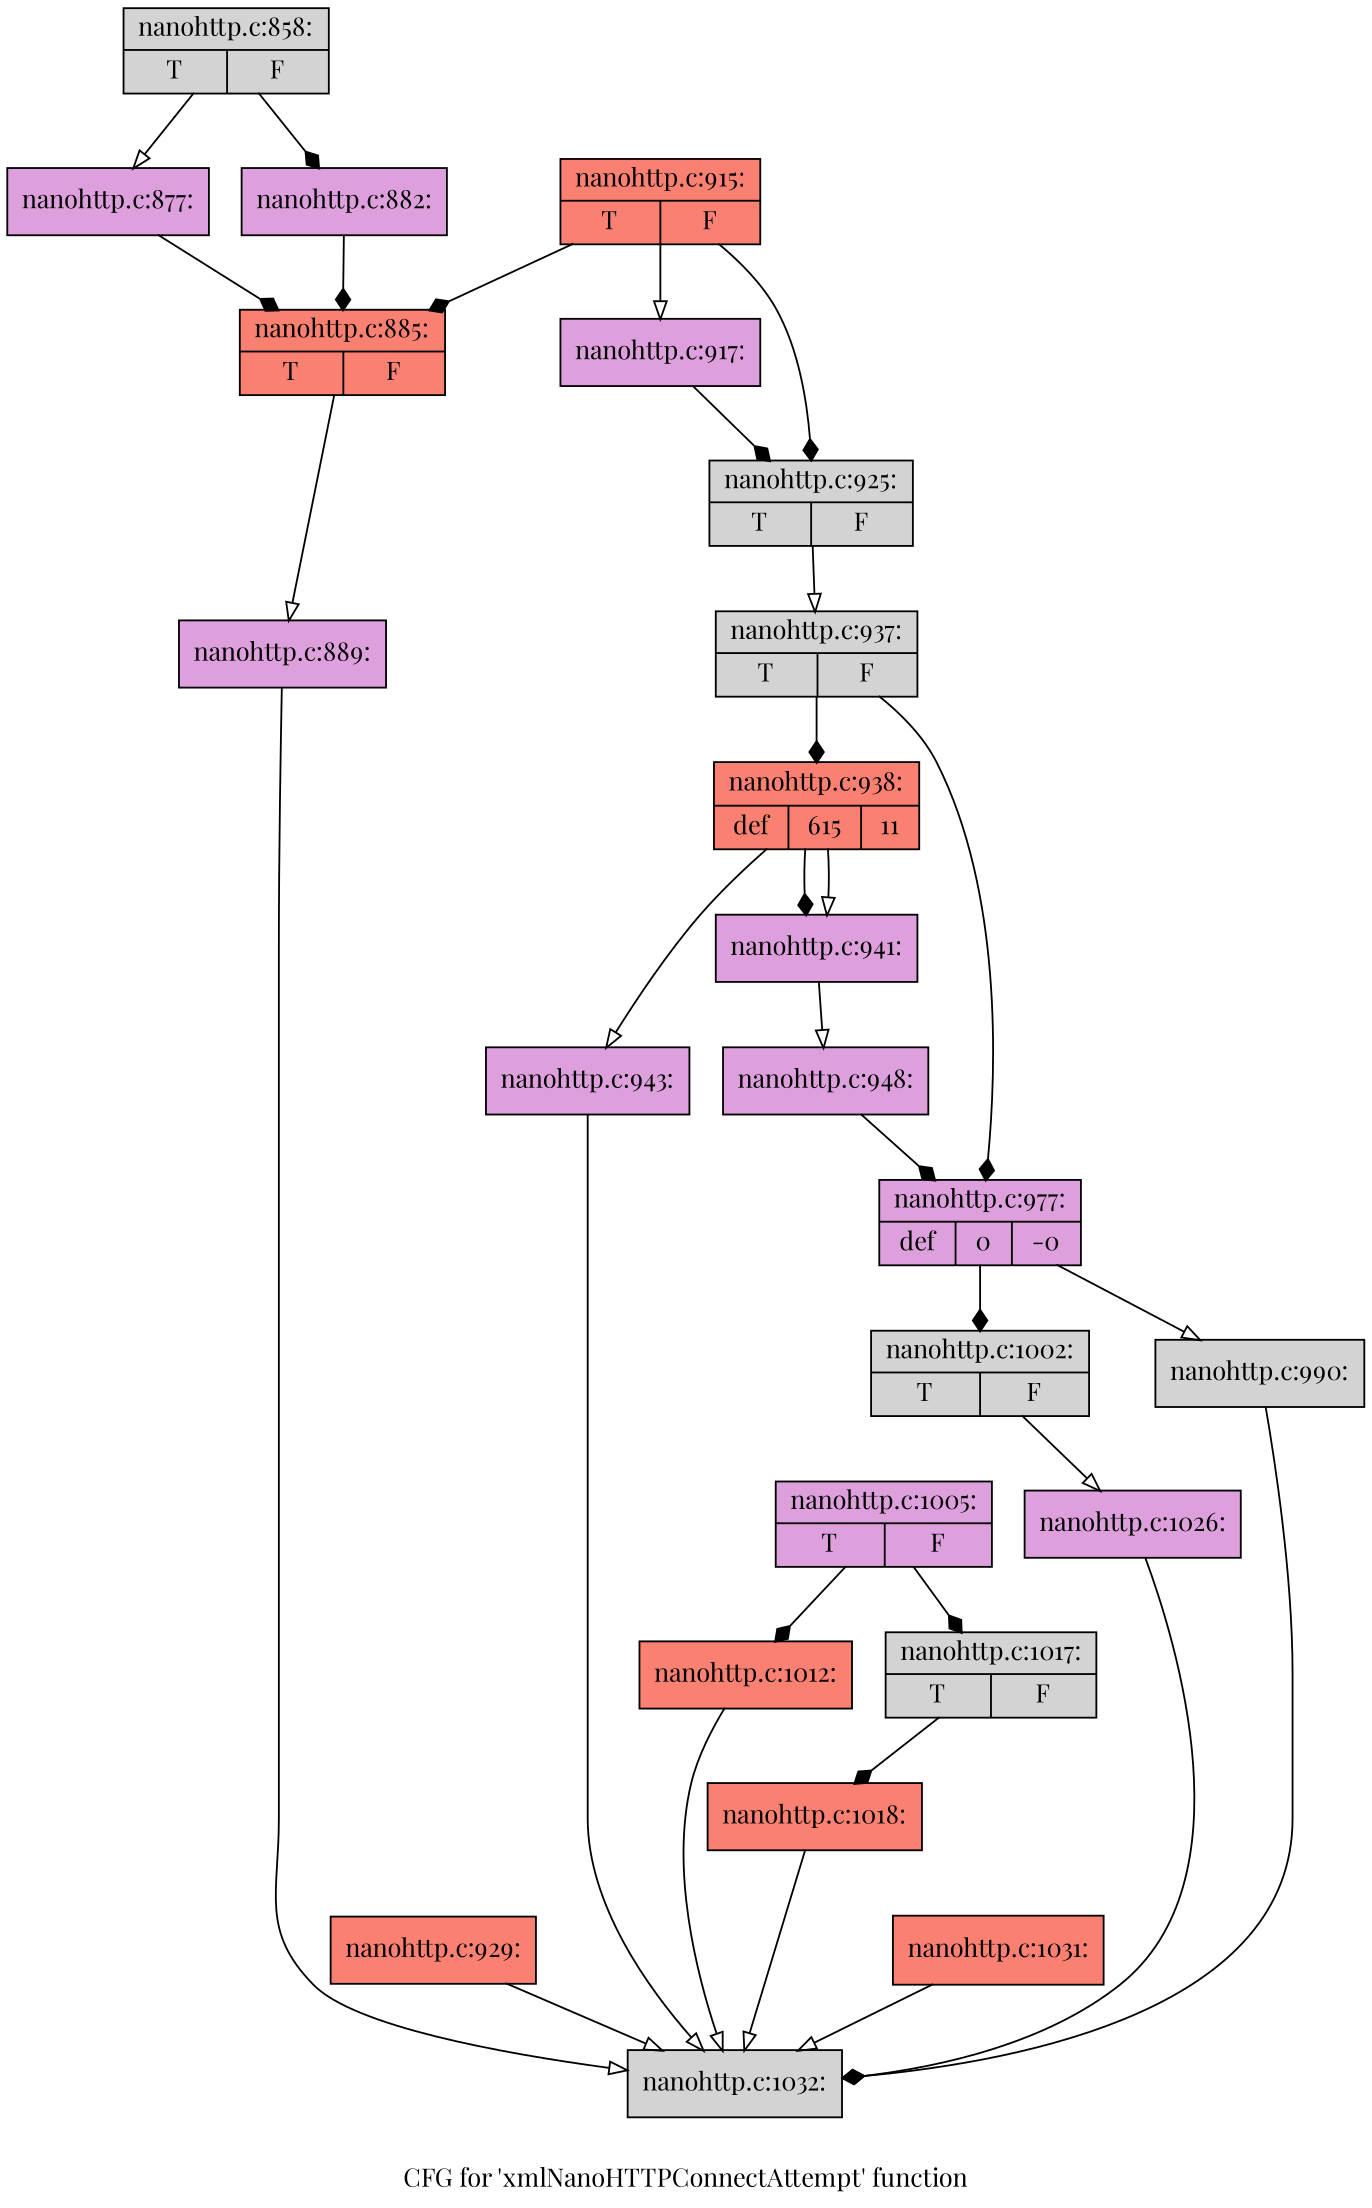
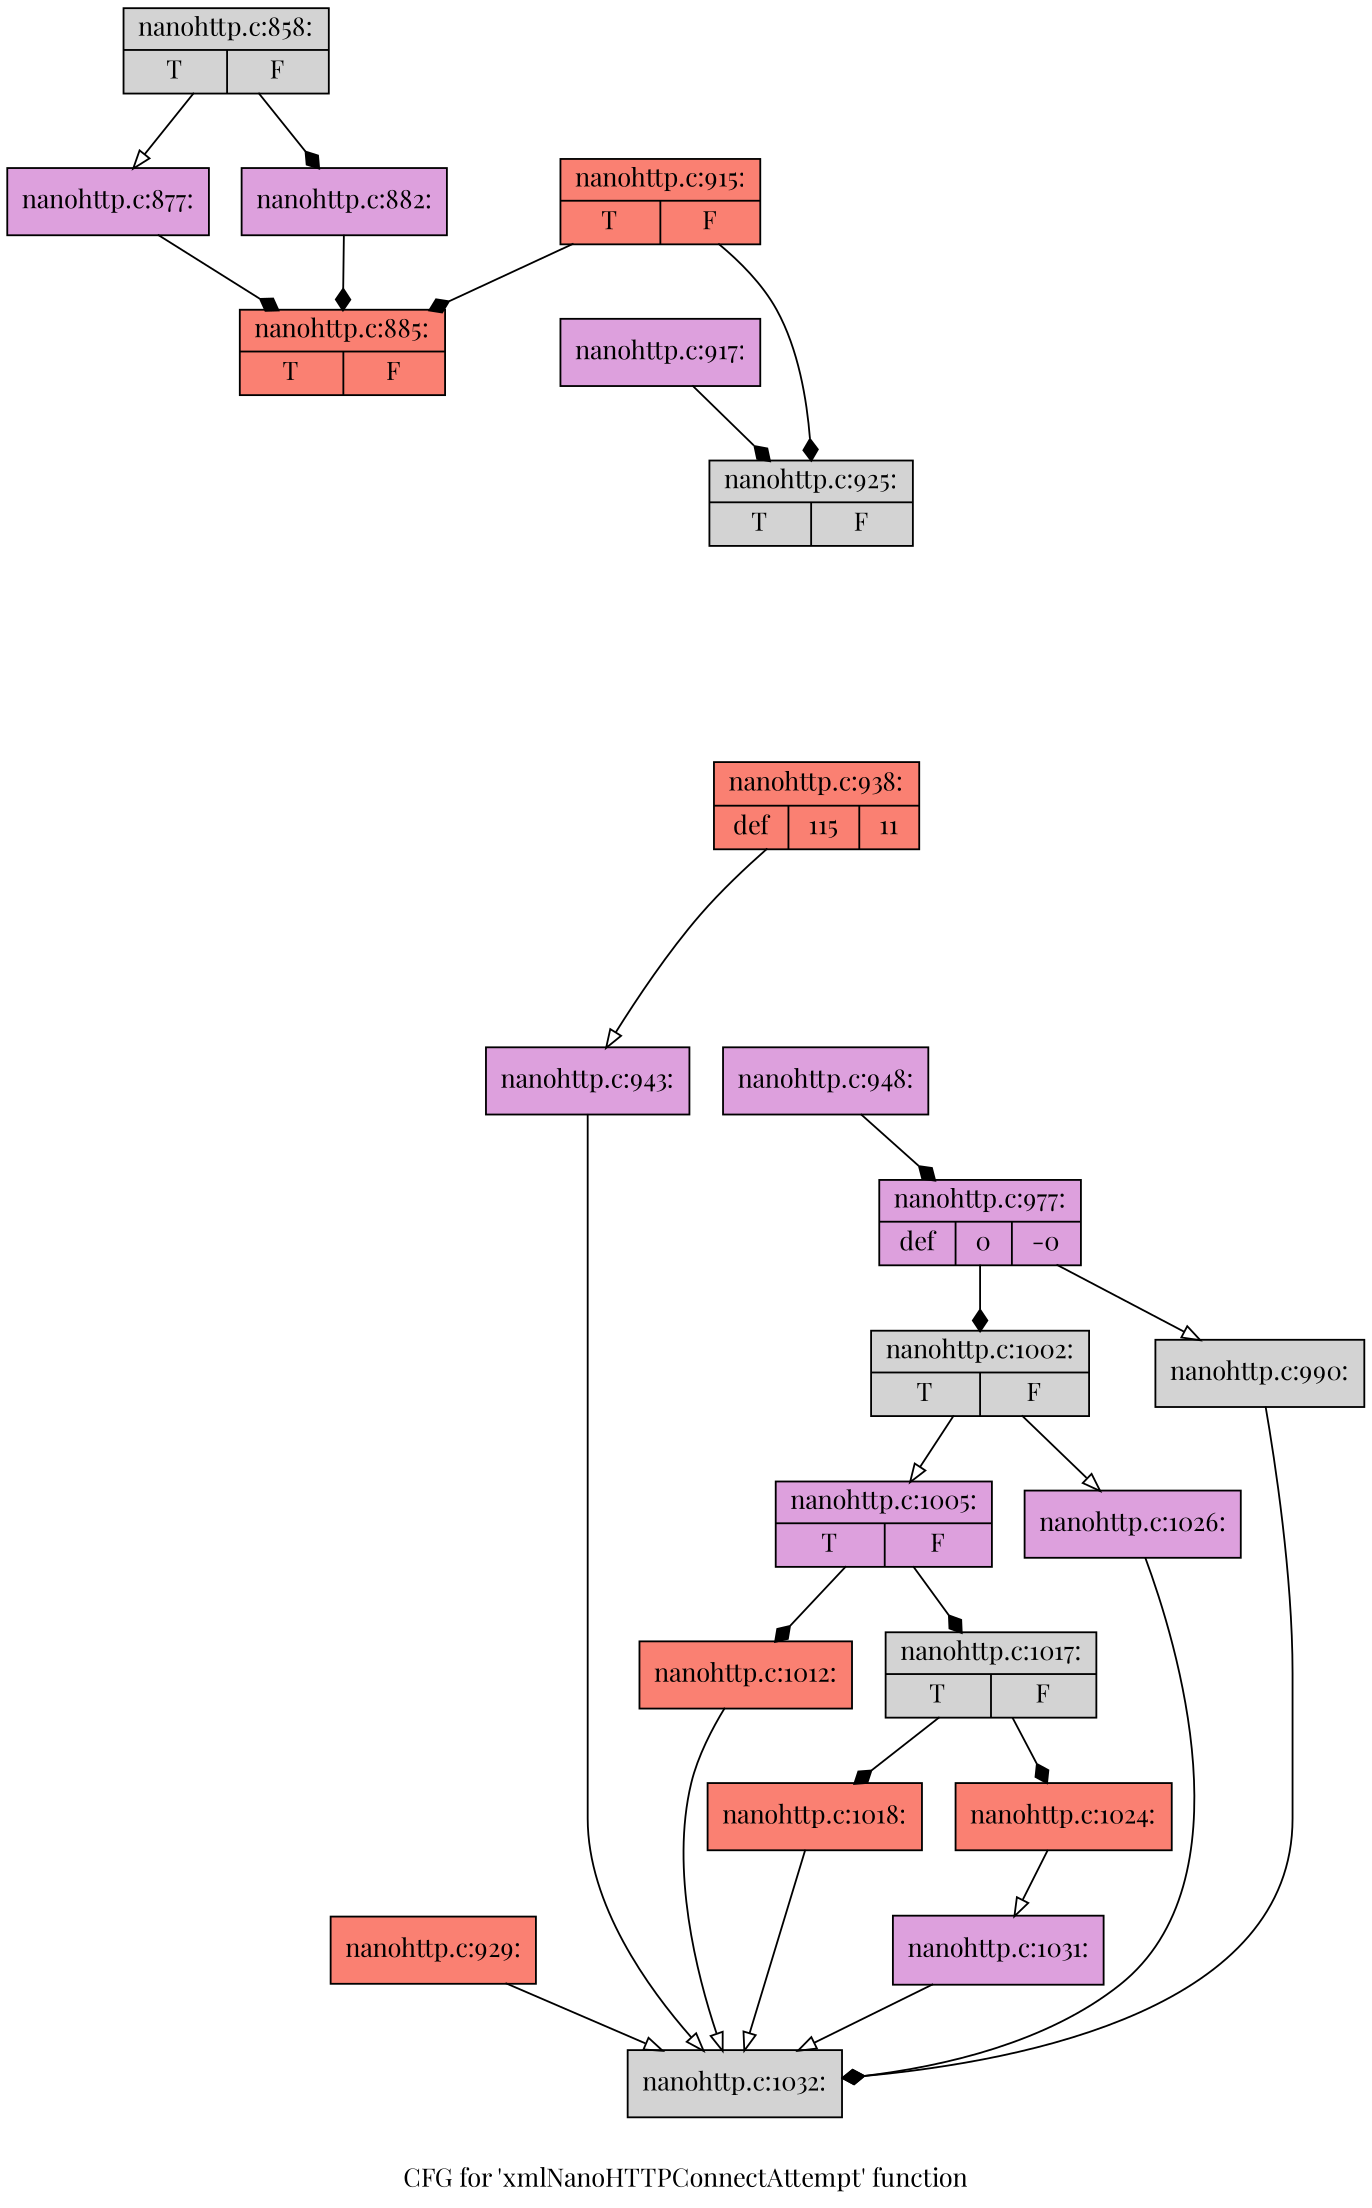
edge "nanohttp.c:915:" -> "nanohttp.c:917:": removed
node "nanohttp.c:889:": removed
node "nanohttp.c:937:": removed
node "nanohttp.c:938:": text "615" -> "115"
node "nanohttp.c:941:": removed
edge "nanohttp.c:1002:" -> "nanohttp.c:1005:": added
node "nanohttp.c:1024:": added
node "nanohttp.c:1031:": fillcolor salmon -> plum
